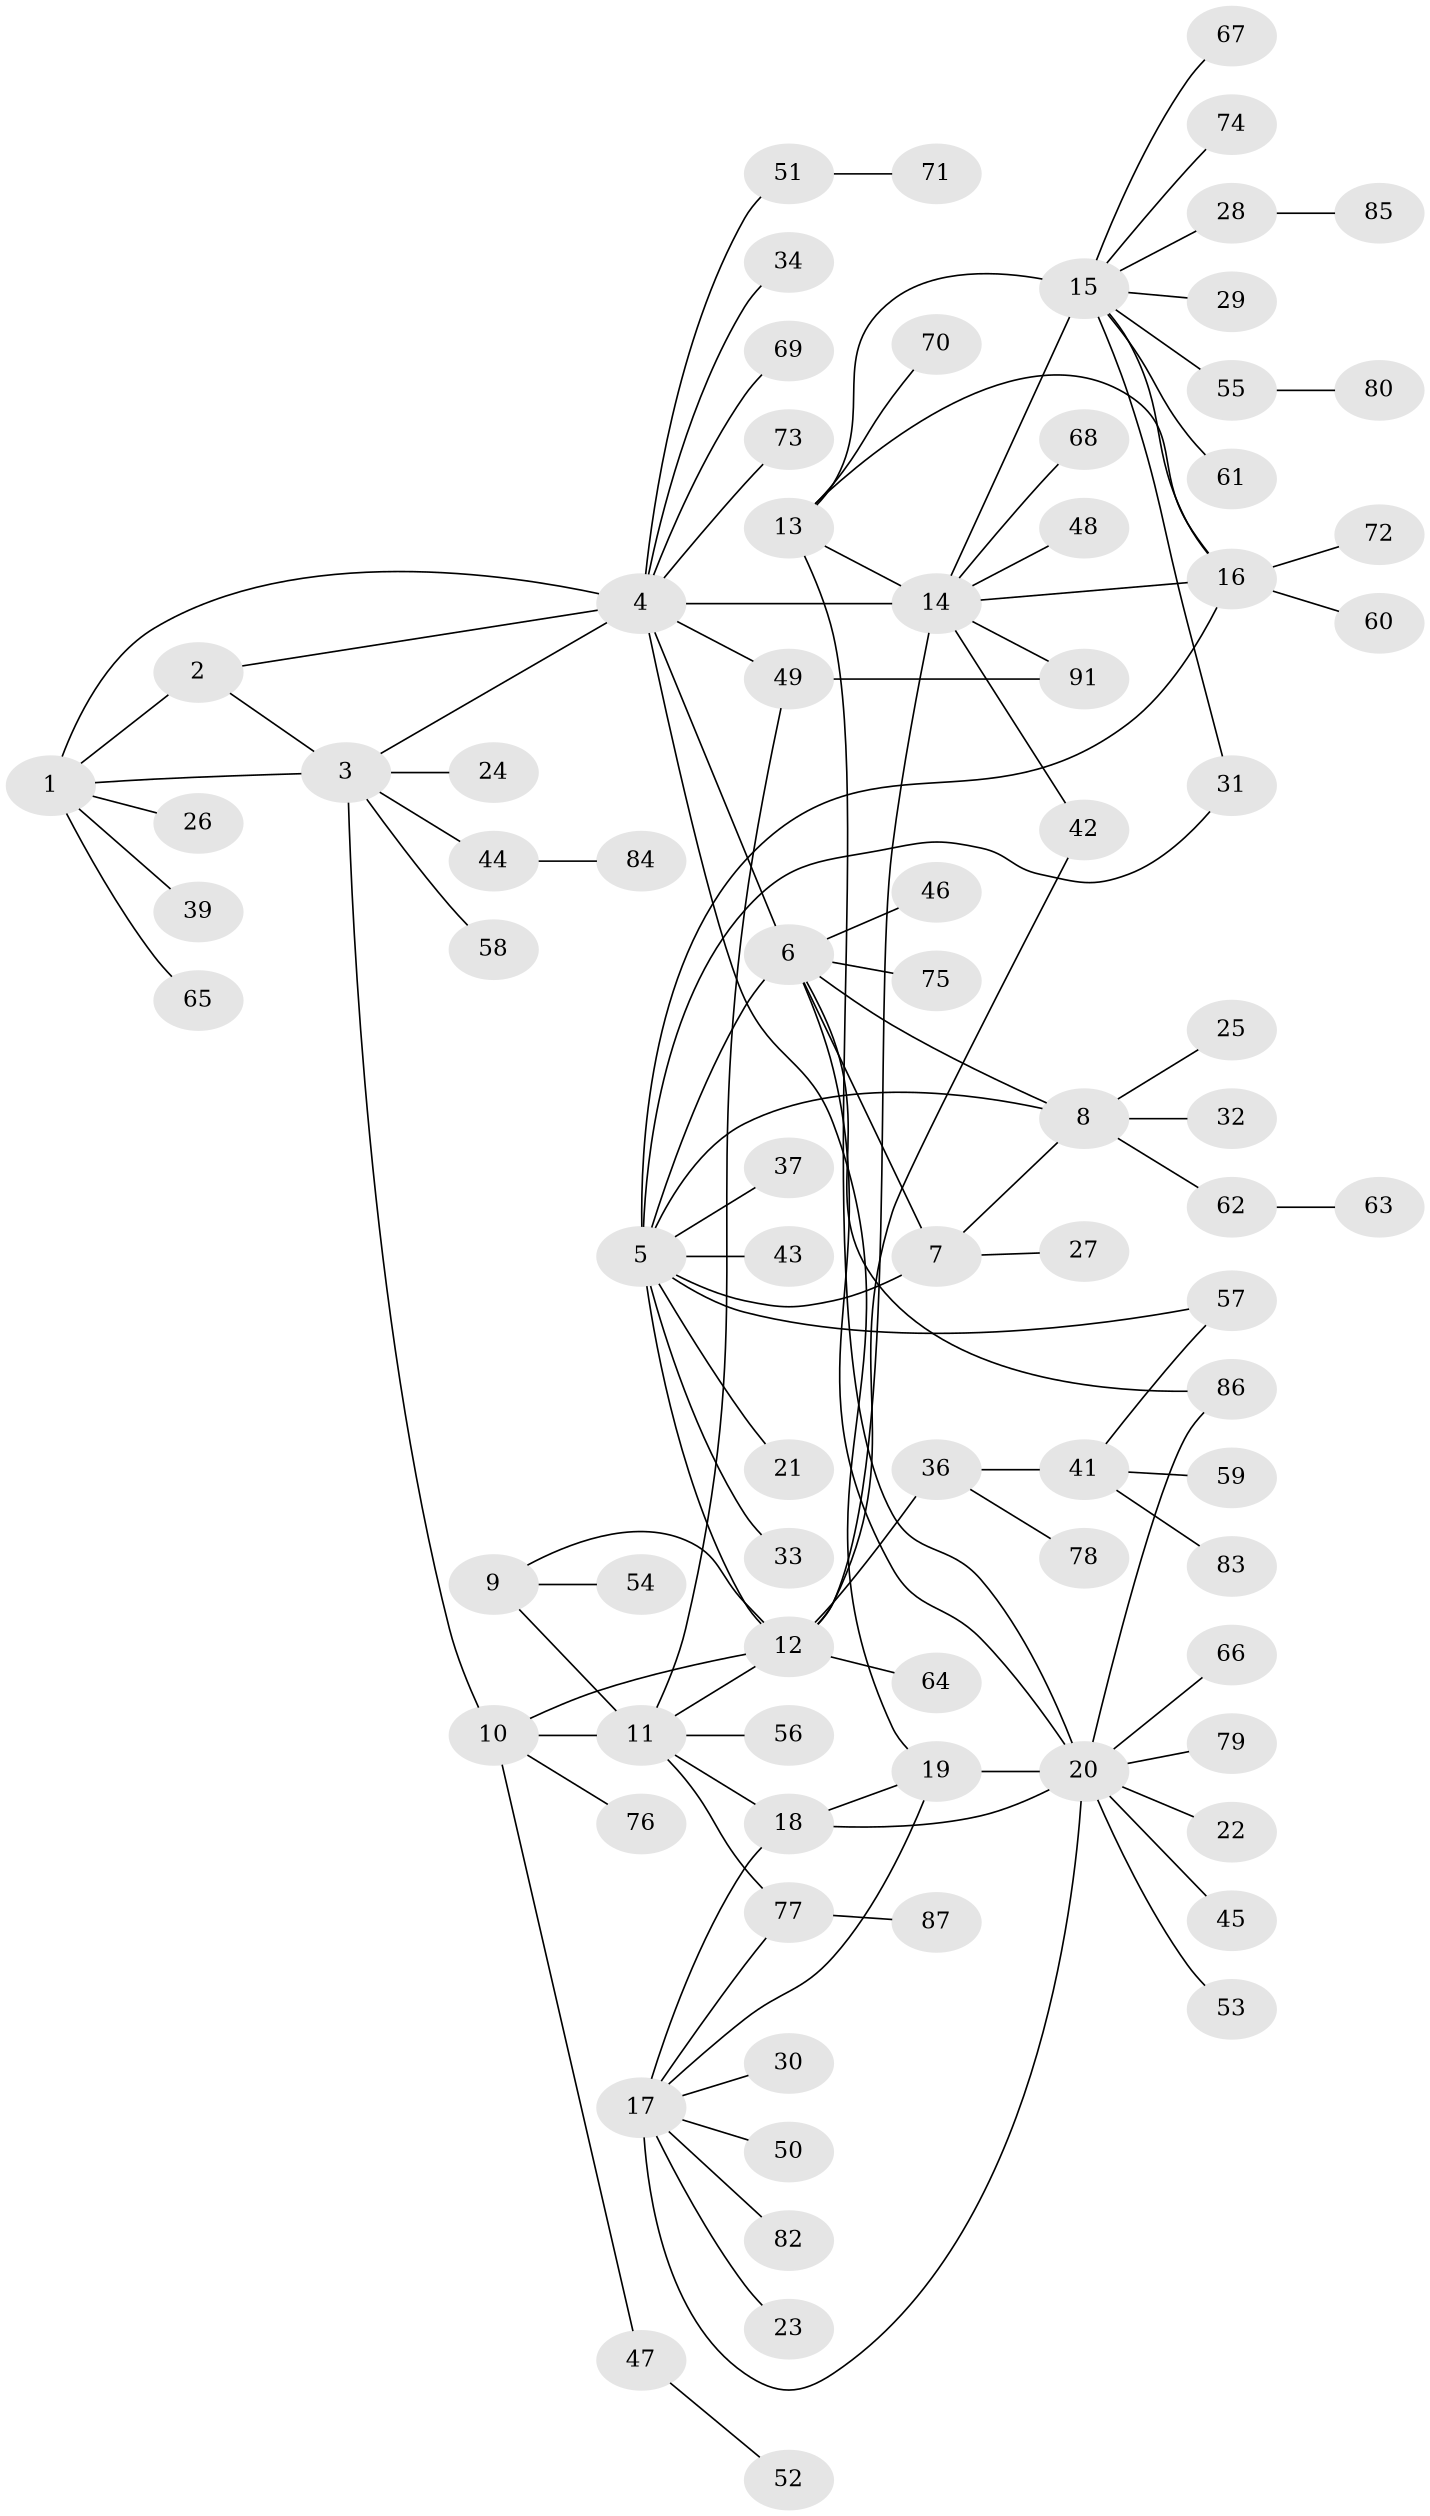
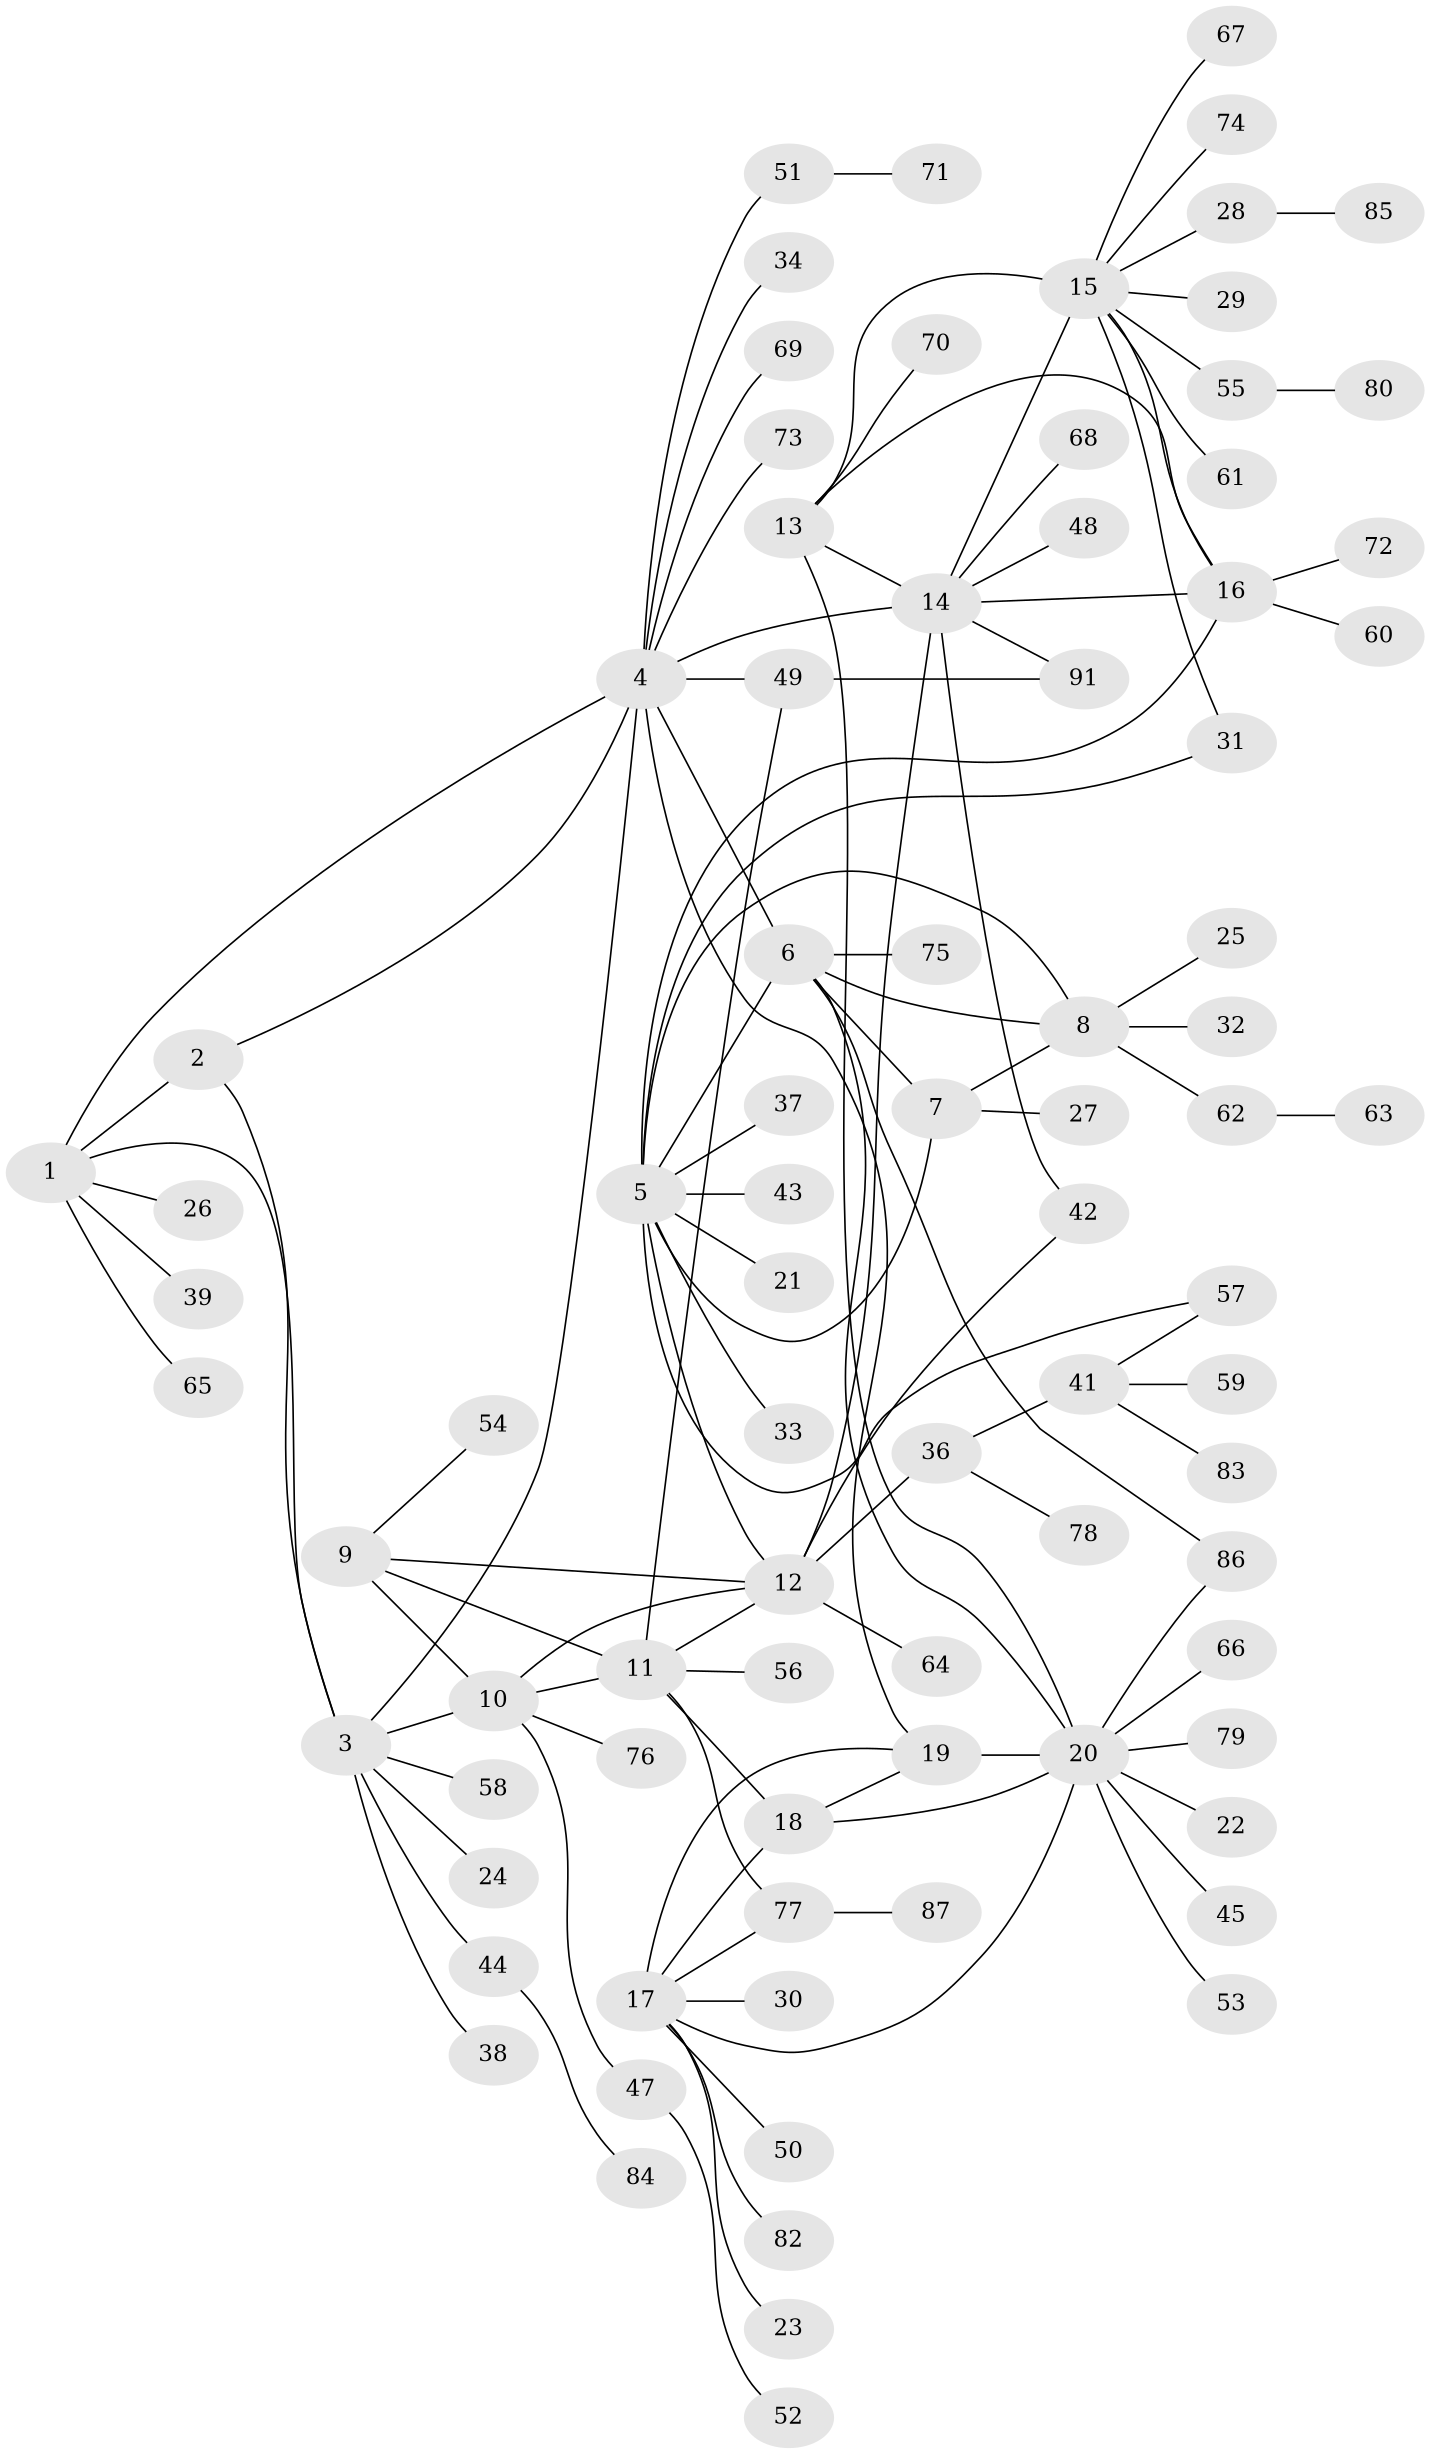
node "46": removed
edge "9" -- "10": added
node "38": added
